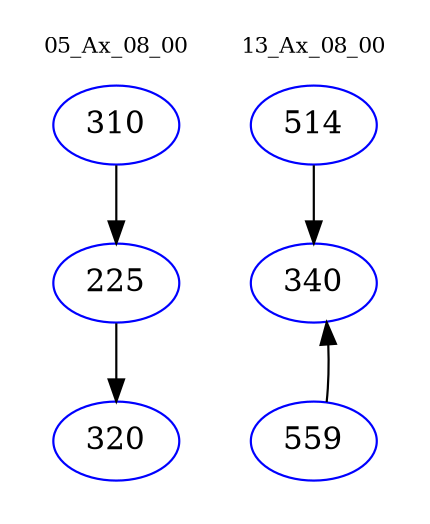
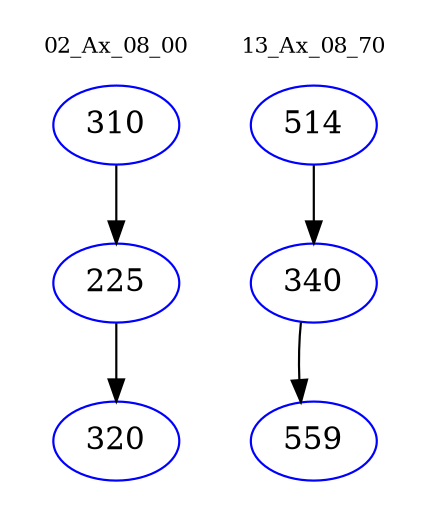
cluster "05_Ax_08_00": label "05_Ax_08_00" -> "02_Ax_08_00"
cluster "13_Ax_08_00": label "13_Ax_08_00" -> "13_Ax_08_70"
edge "559" -> "340": reversed
